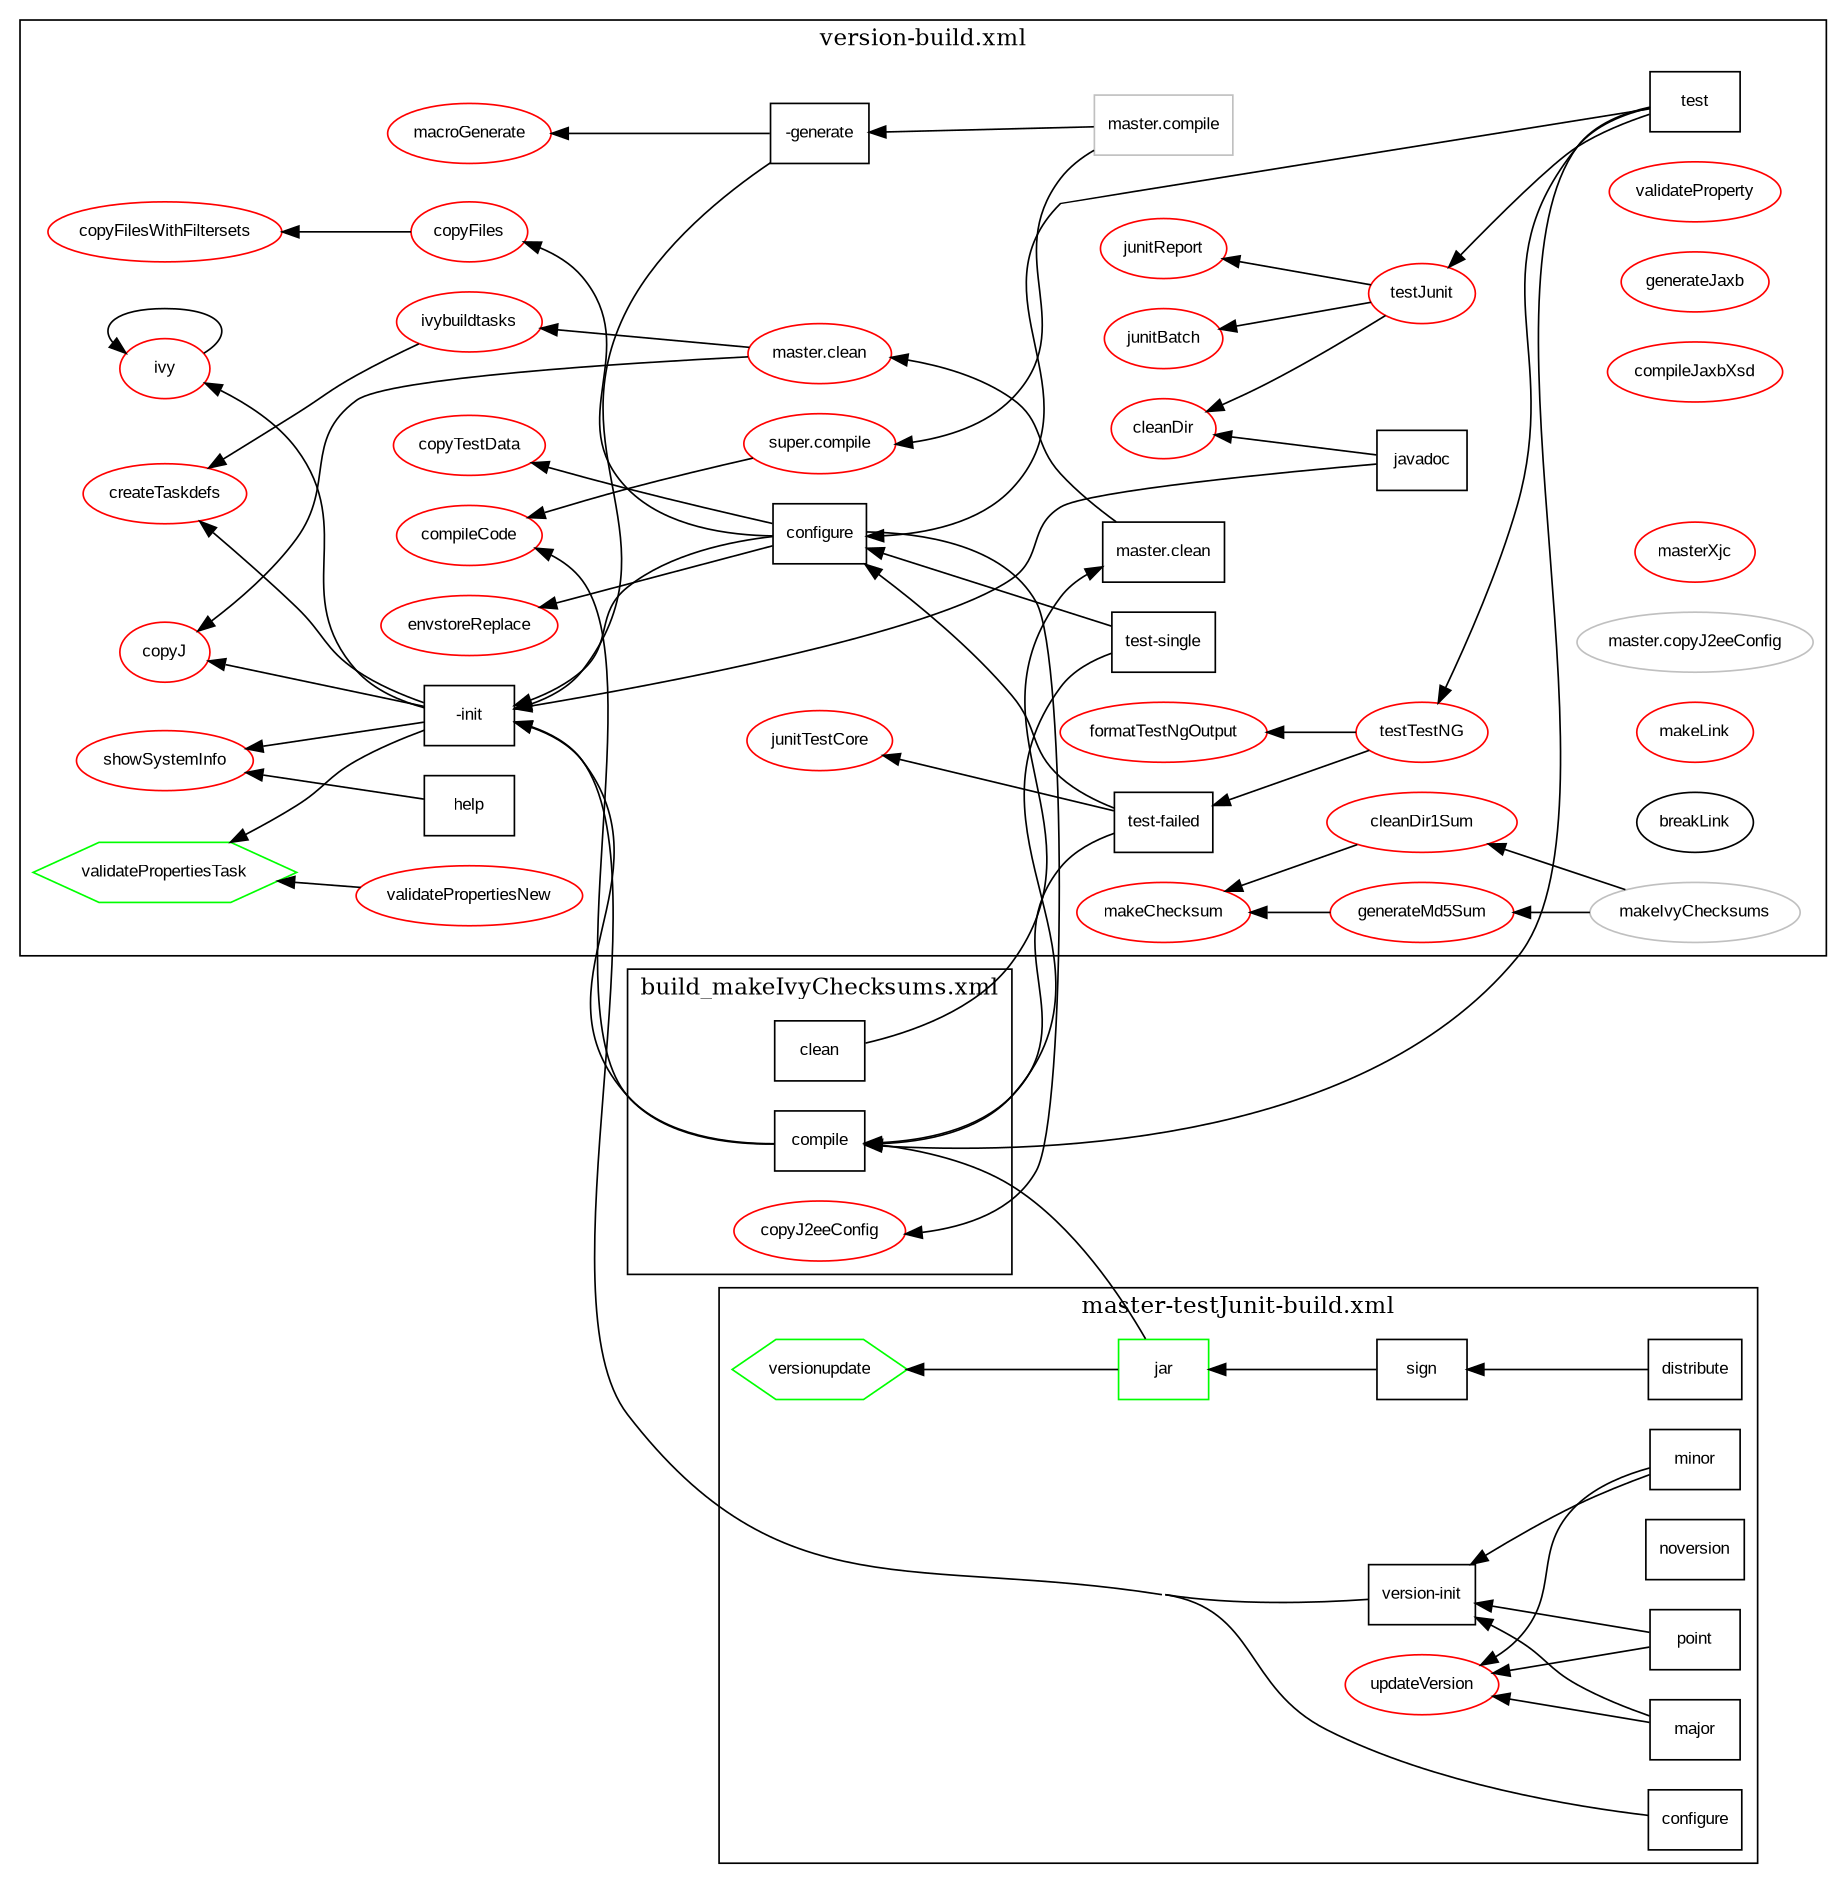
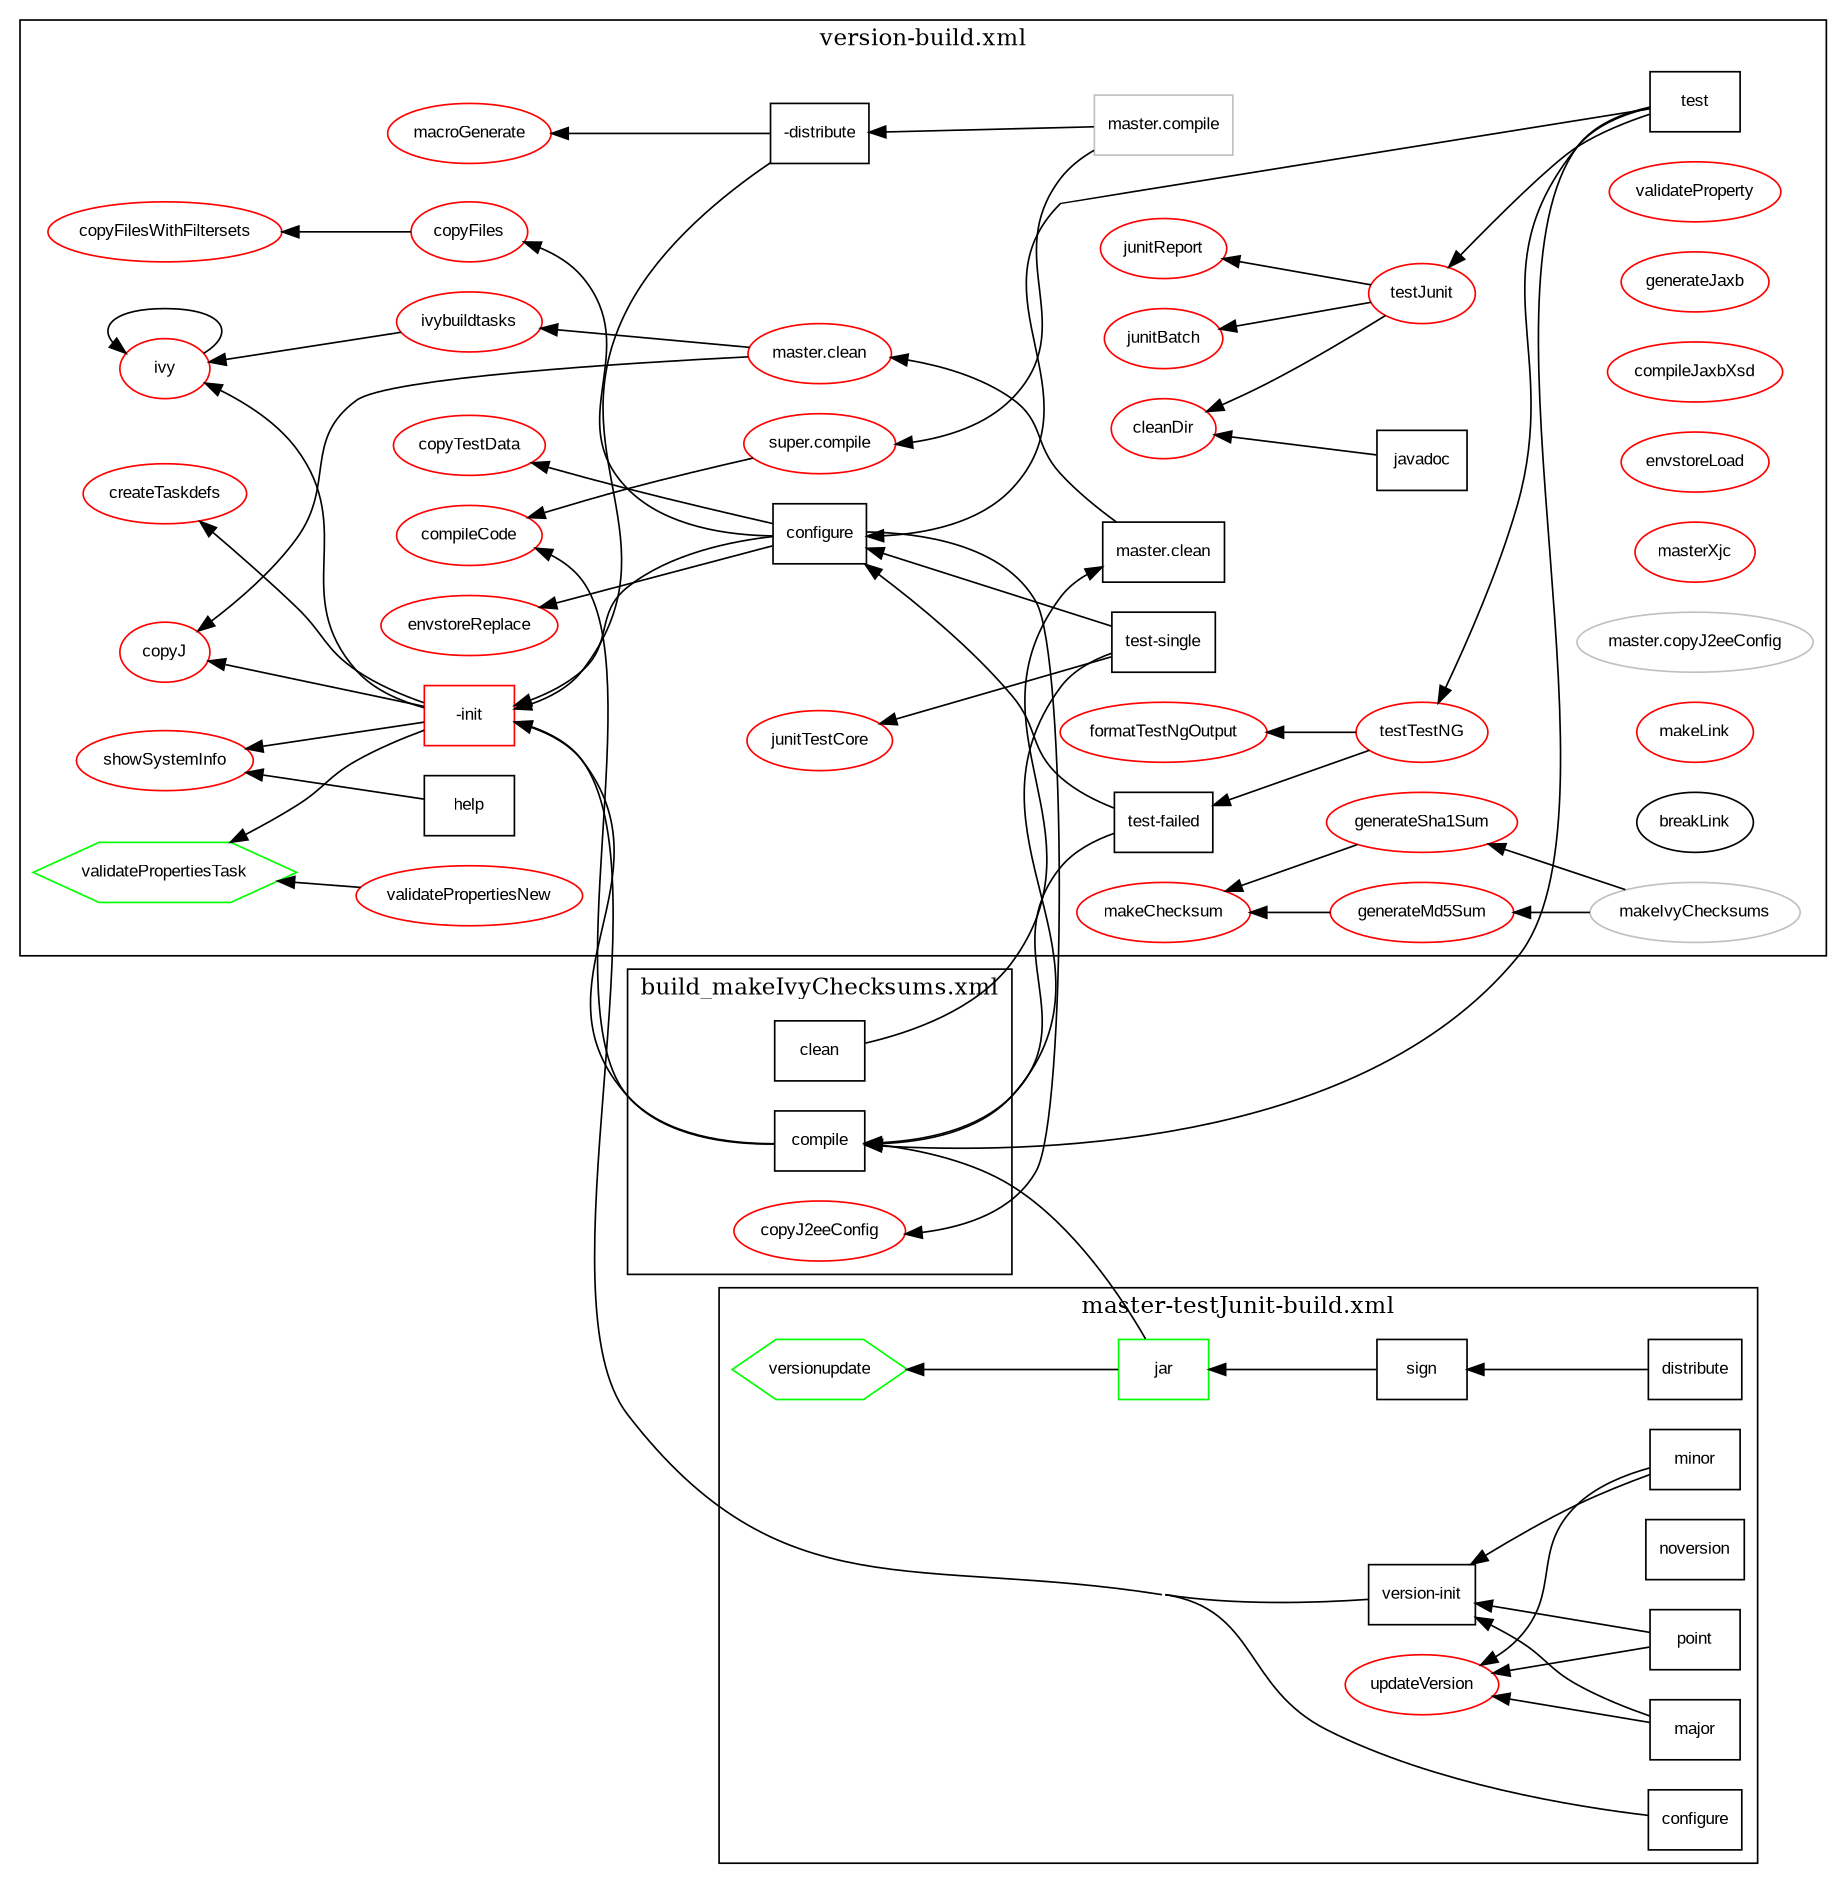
node "-generate": label "-generate" -> "-distribute"
edge "ivybuildtasks" -> "createTaskdefs": now "ivybuildtasks" -> "ivy"
node "envstoreLoad": added
edge "javadoc" -> "-init": removed
node "-init": color black -> red
edge "test-failed" -> "junitTestCore": now "test-single" -> "junitTestCore"
node "cleanDir1Sum": label "cleanDir1Sum" -> "generateSha1Sum"
